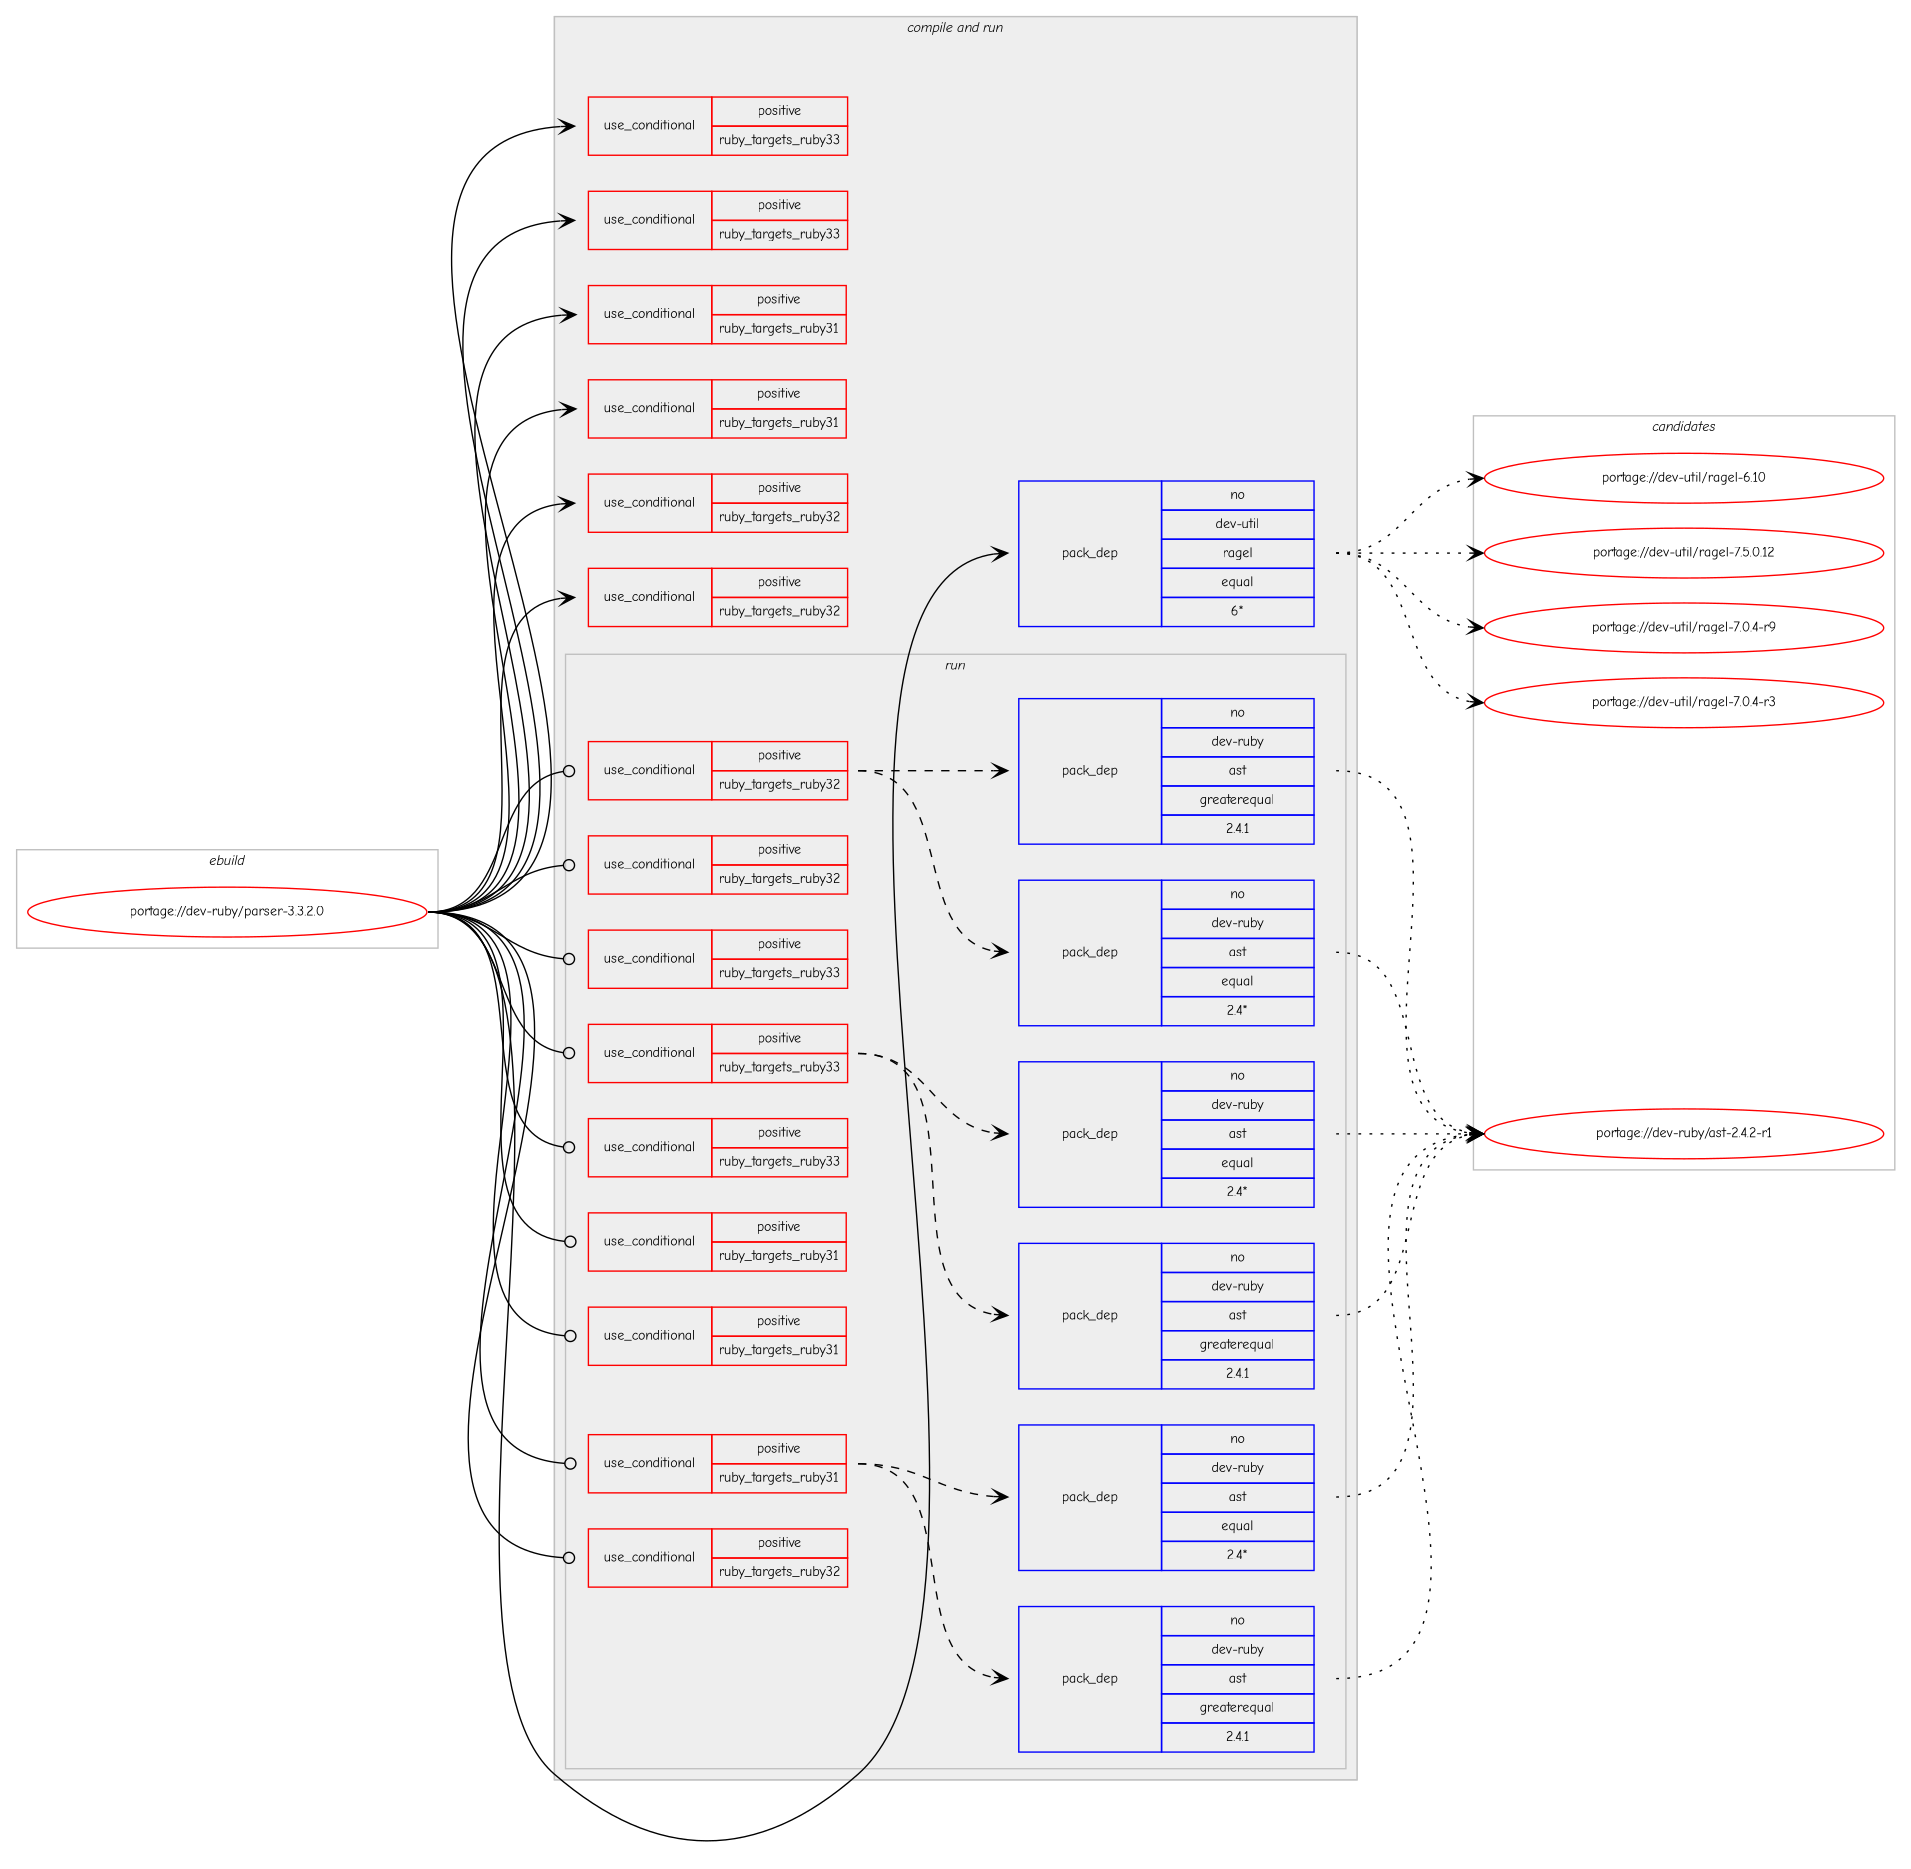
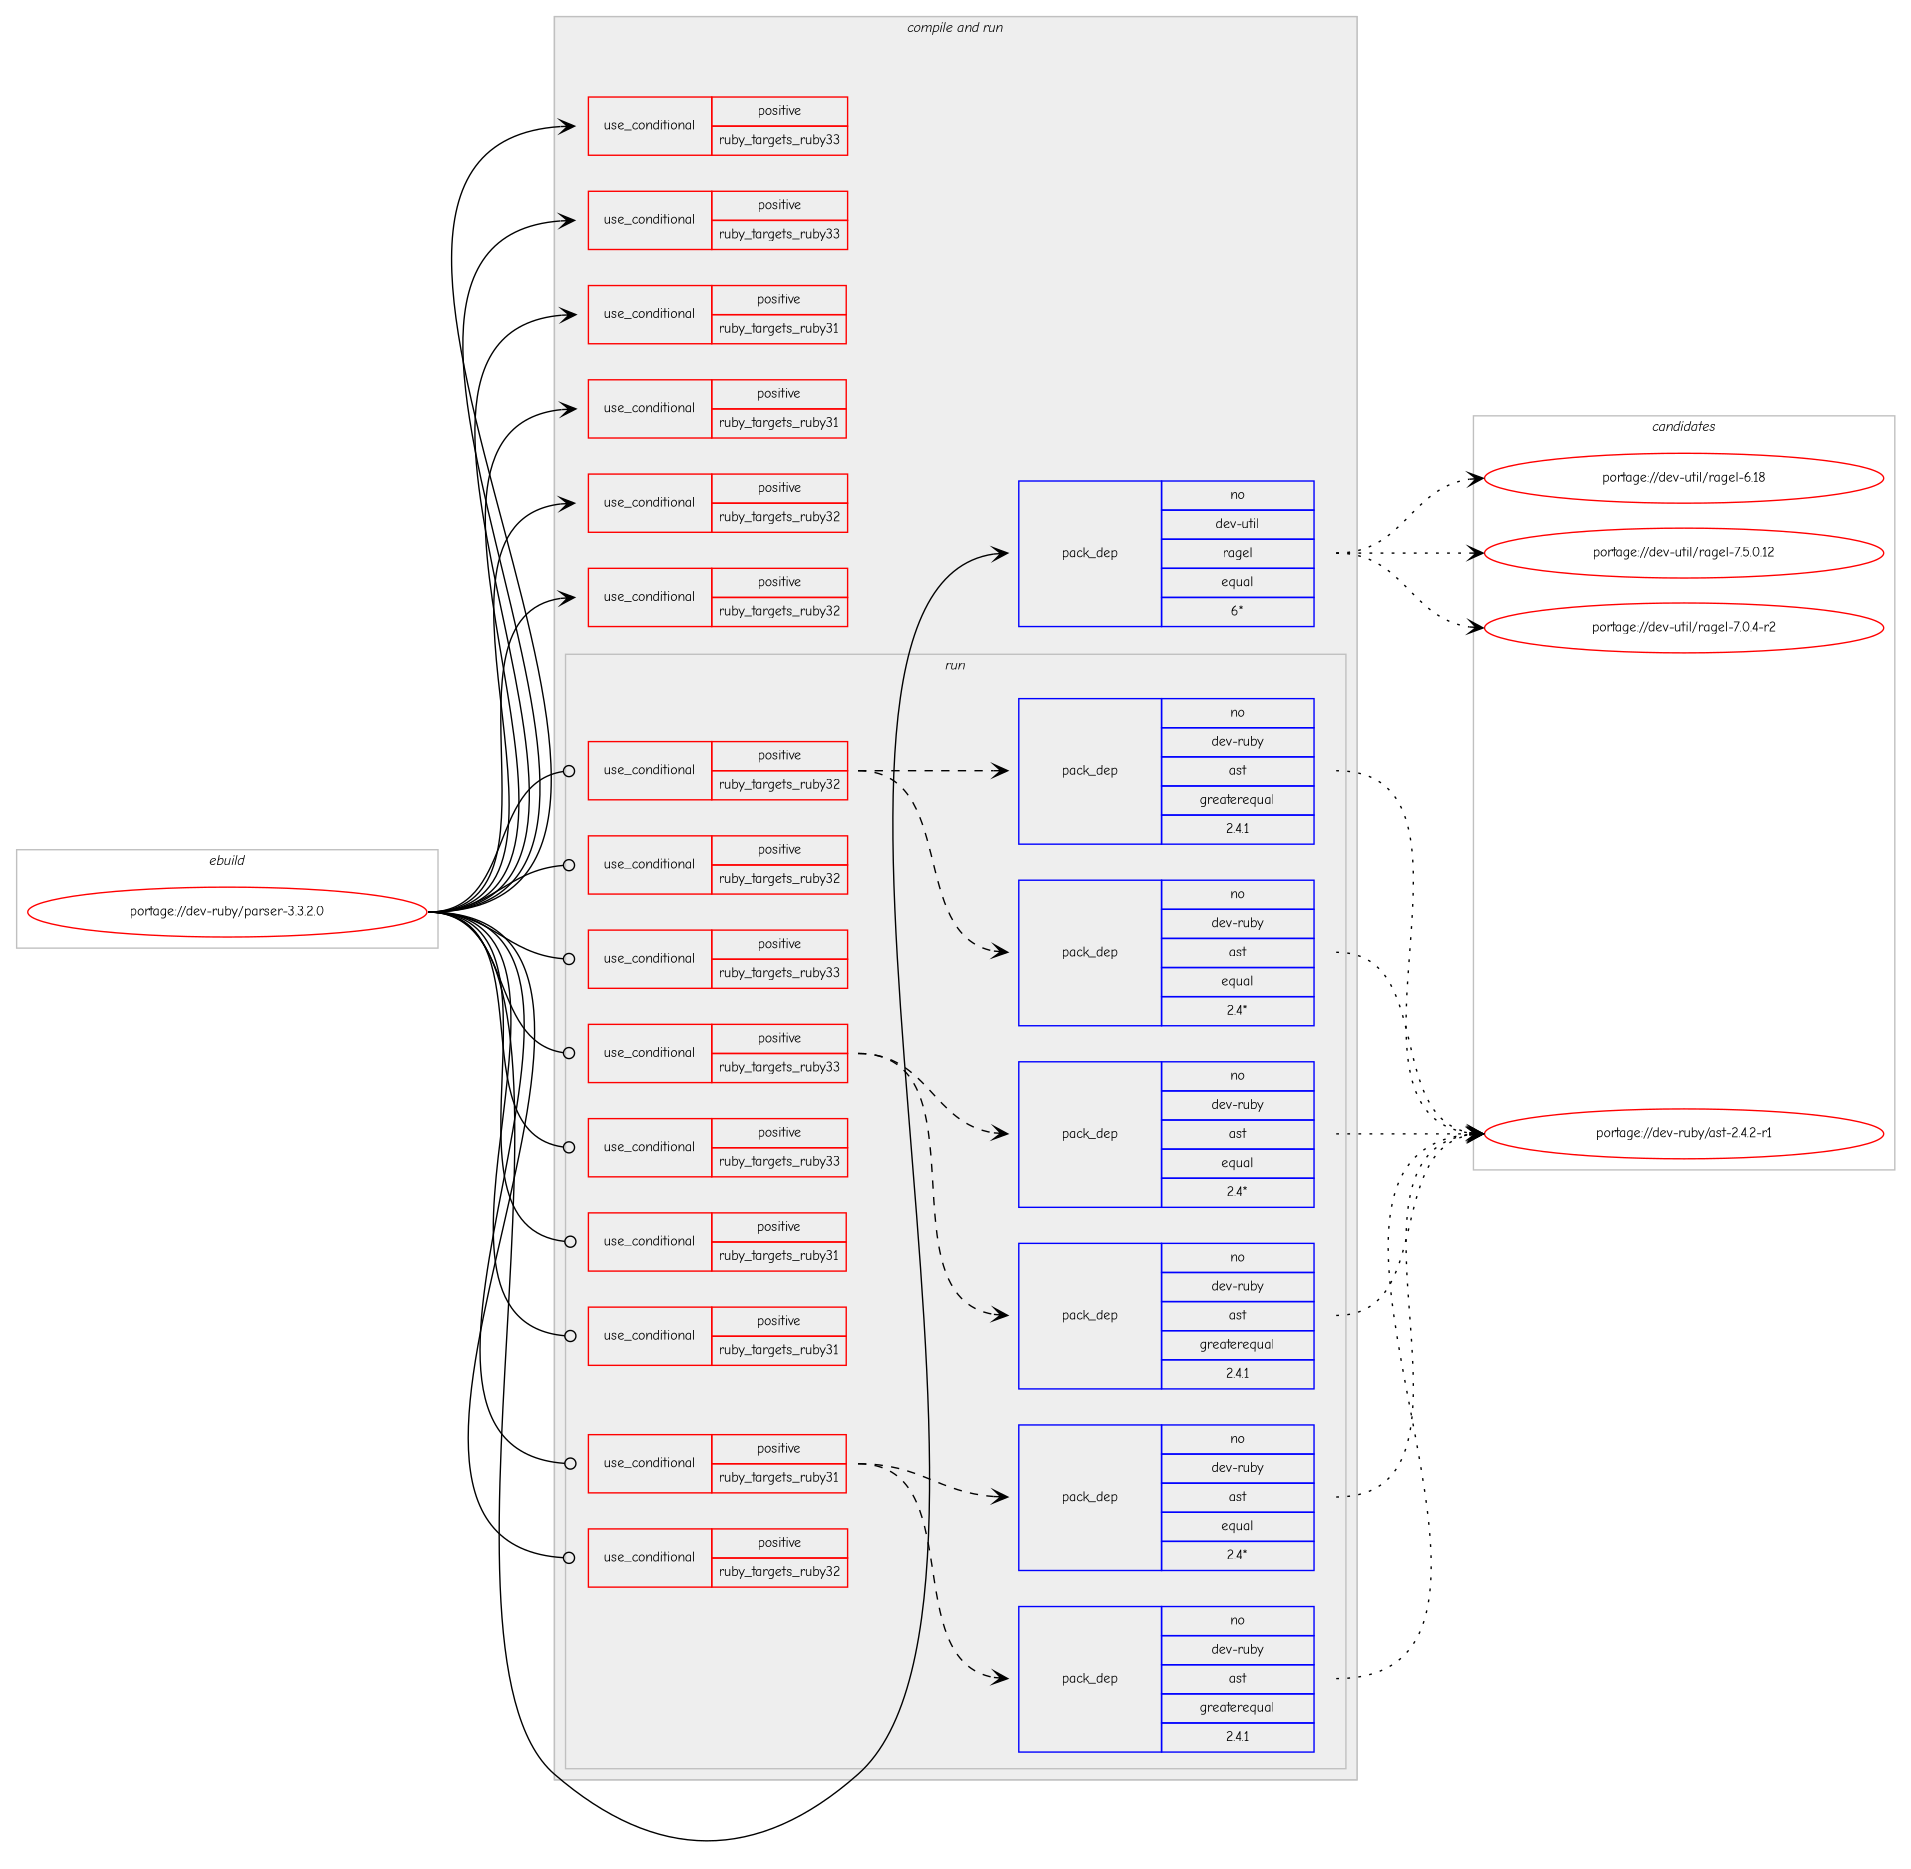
node "portage://dev-util/ragel-6.10": label "portage://dev-util/ragel-6.10" -> "portage://dev-util/ragel-6.18"
node "portage://dev-util/ragel-7.0.4-r9": label "portage://dev-util/ragel-7.0.4-r9" -> "portage://dev-util/ragel-7.0.4-r2"
node "portage://dev-util/ragel-7.0.4-r3": removed
